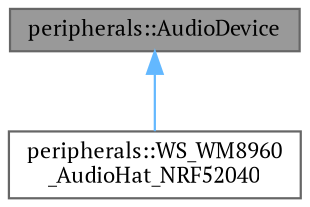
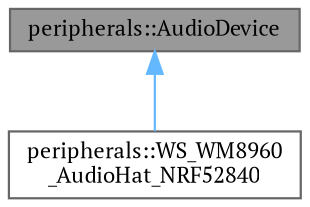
node "peripherals::WS_WM8960 _AudioHat_NRF52040": label "peripherals::WS_WM8960 _AudioHat_NRF52040" -> "peripherals::WS_WM8960 _AudioHat_NRF52840"
